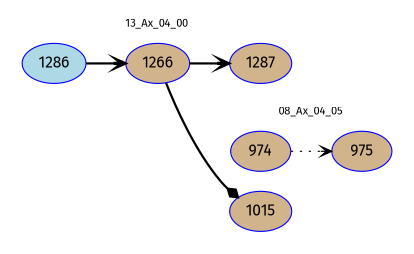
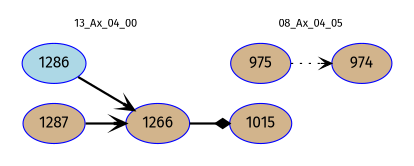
edge "1266" -> "1287": reversed
edge "974" -> "975": reversed
